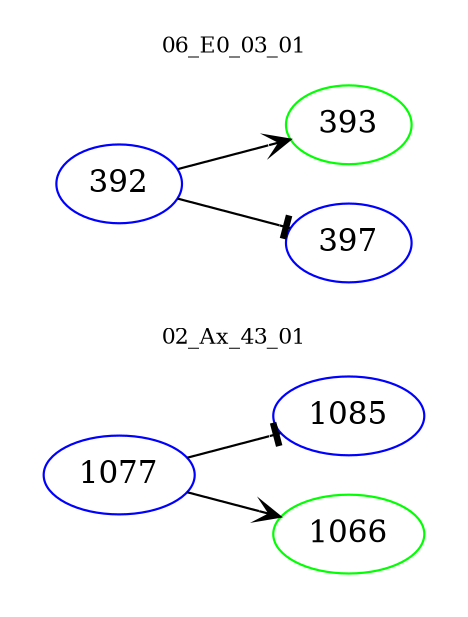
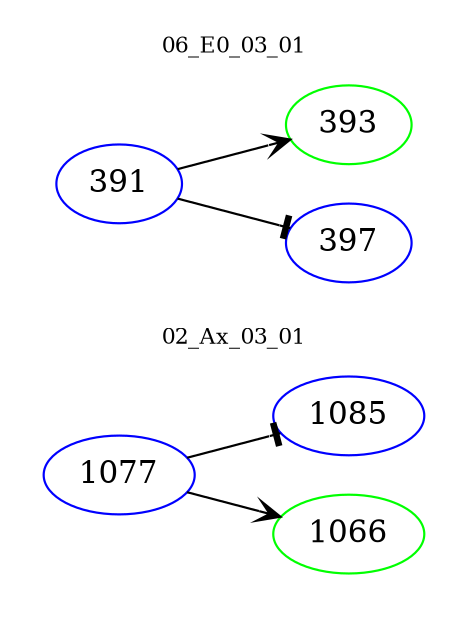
node "392": label "392" -> "391"
cluster "02_Ax_43_01": label "02_Ax_43_01" -> "02_Ax_03_01"
